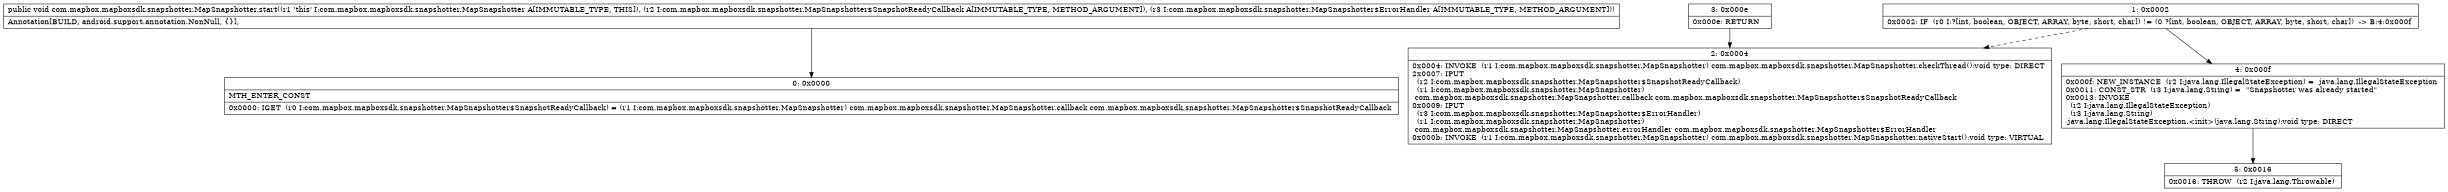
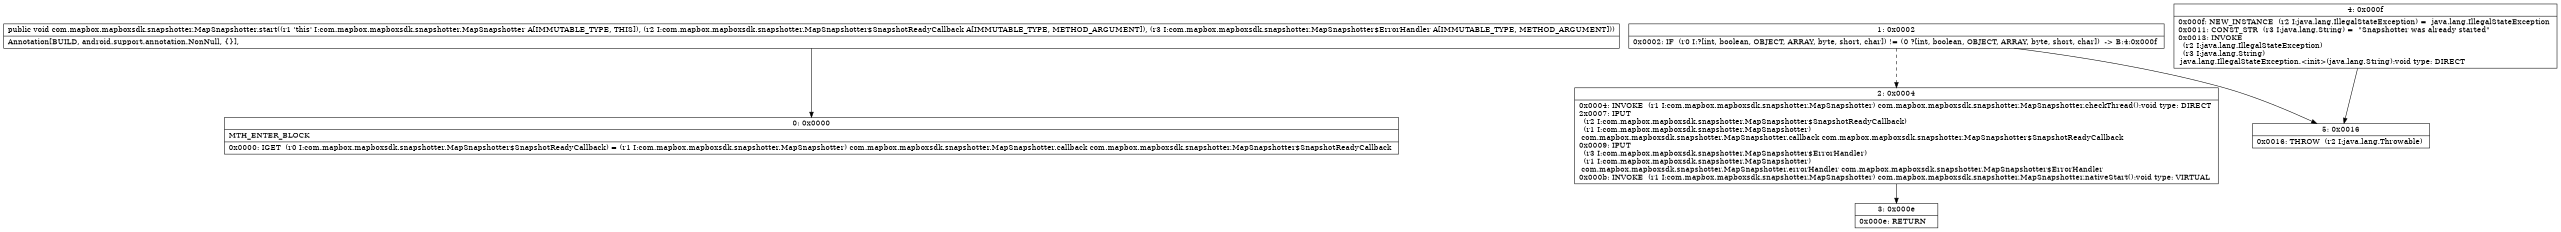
edge "3: 0x000e" -> "2: 0x0004": reversed
edge "1: 0x0002" -> "4: 0x000f": now "1: 0x0002" -> "5: 0x0016"
node "0: 0x0000": text "MTH_ENTER_CONST" -> "MTH_ENTER_BLOCK"
